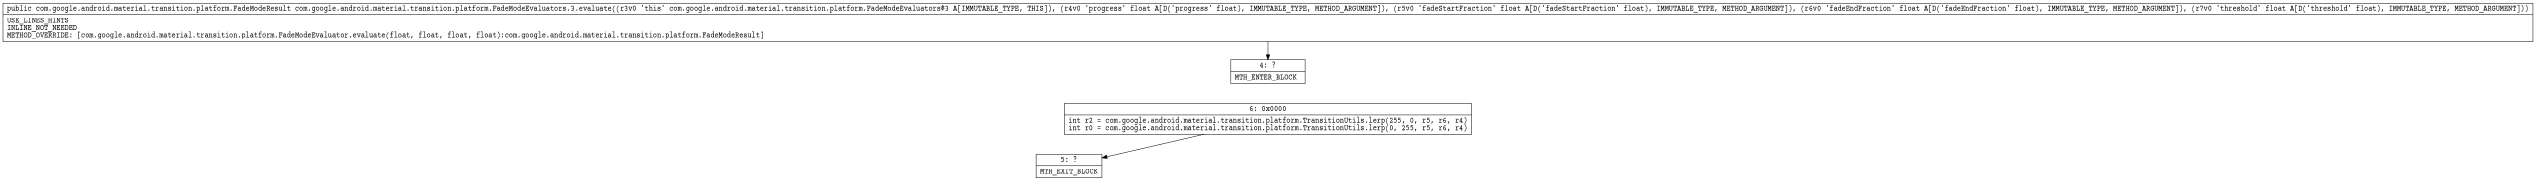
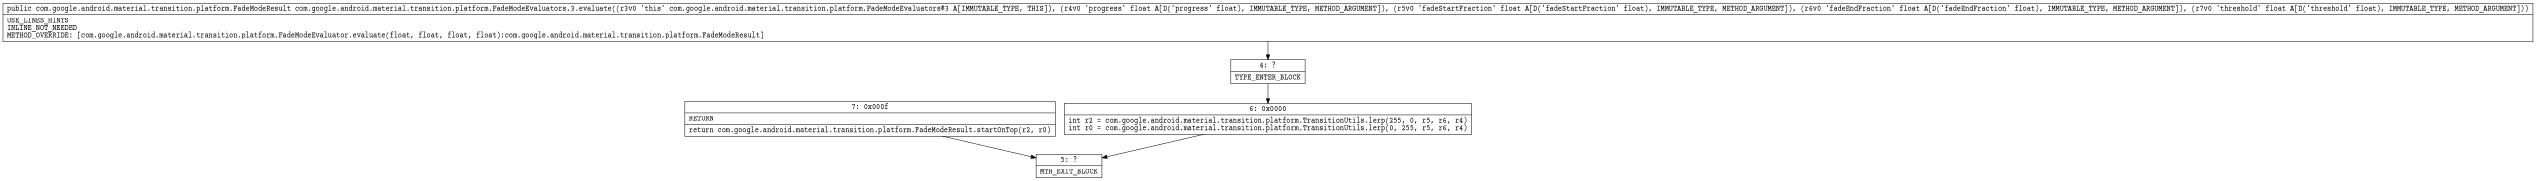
node "4: ?": text "MTH_ENTER_BLOCK" -> "TYPE_ENTER_BLOCK"
edge "4: ?" -> "6: 0x0000": added
node "7: 0x000f": added
